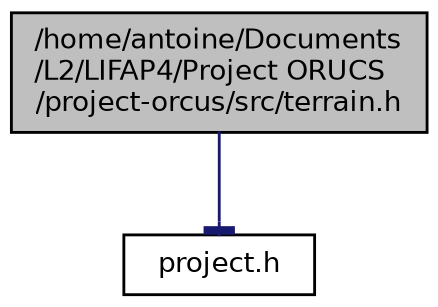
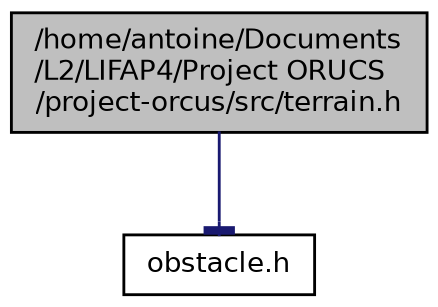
node "project.h": label "project.h" -> "obstacle.h"
